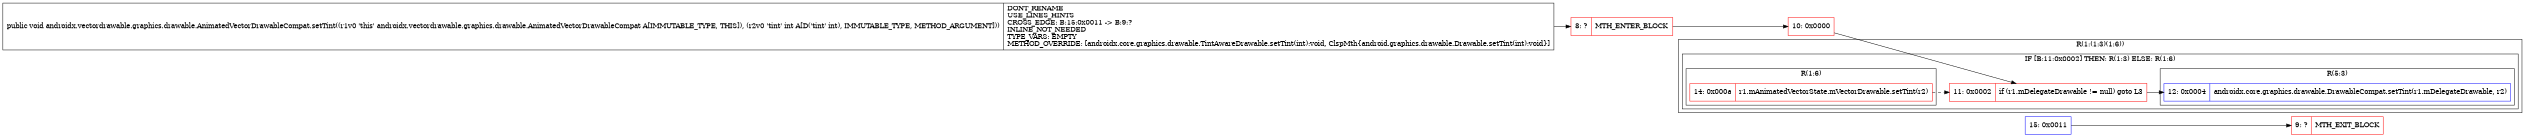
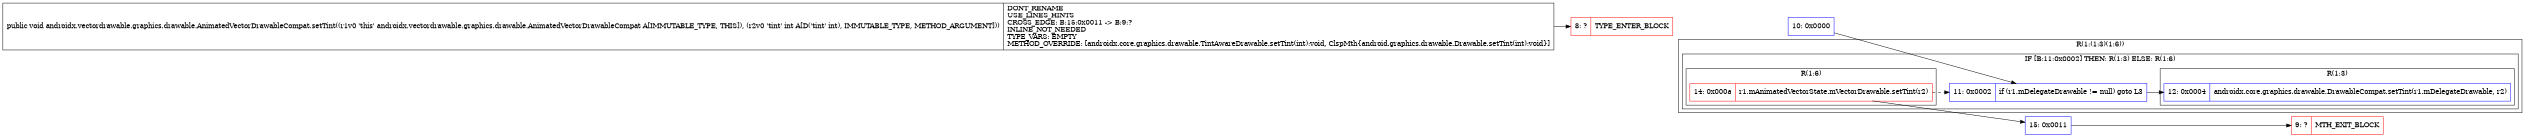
node "8: ?": text "MTH_ENTER_BLOCK" -> "TYPE_ENTER_BLOCK"
edge "8: ?" -> "10: 0x0000": removed
node "10: 0x0000": color red -> blue
cluster "R(5:3)": label "R(5:3)" -> "R(1:3)"
node "11: 0x0002": color red -> blue
edge "14: 0x000a" -> "15: 0x0011": added
